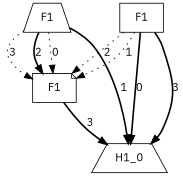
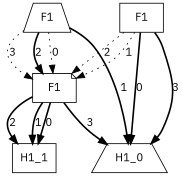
node "H1_1": added
